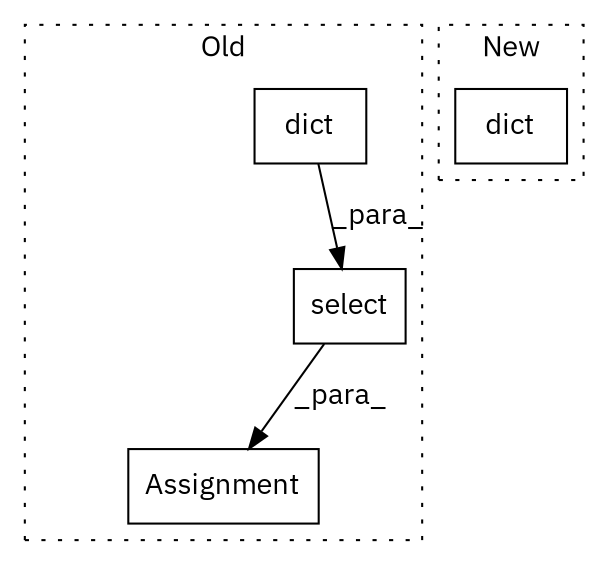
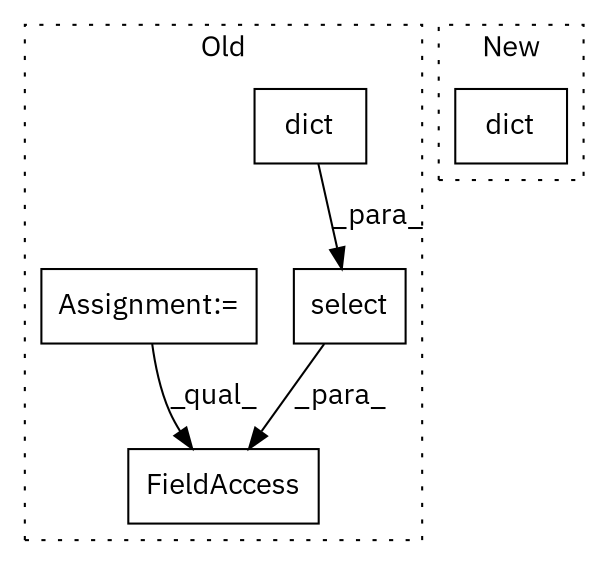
node "Assignment:=": added
node "Assignment": label "Assignment" -> "FieldAccess"
